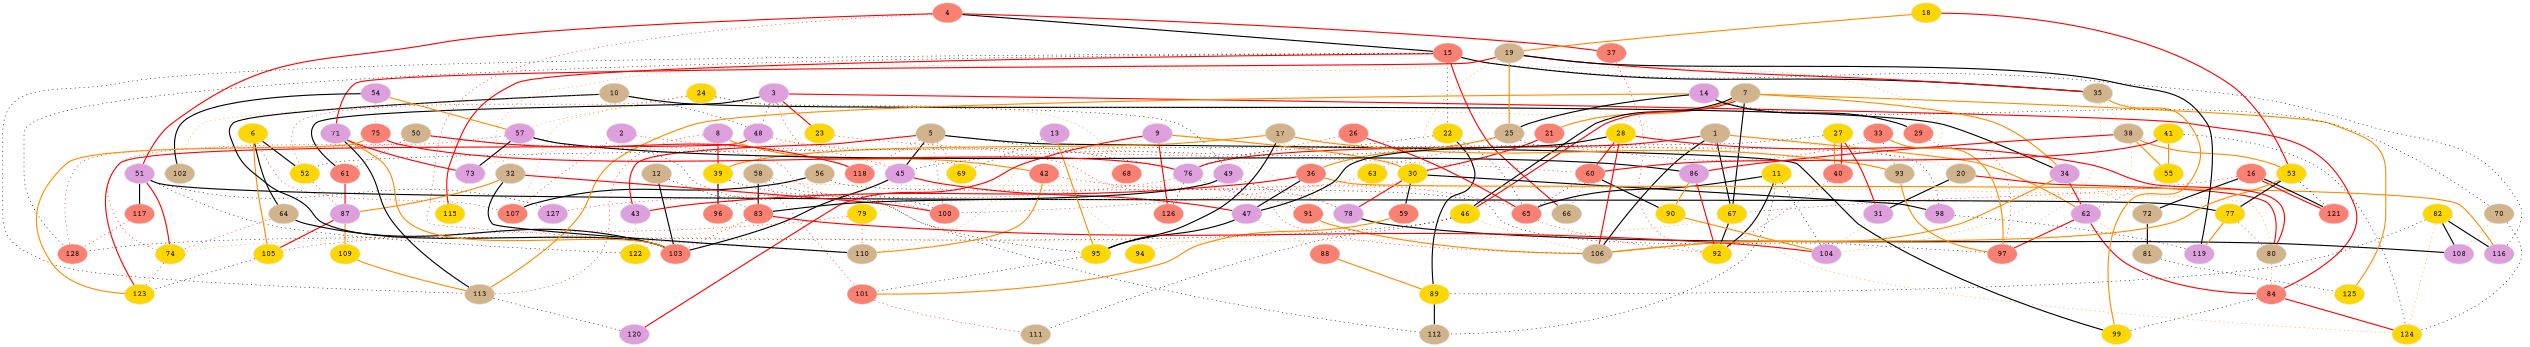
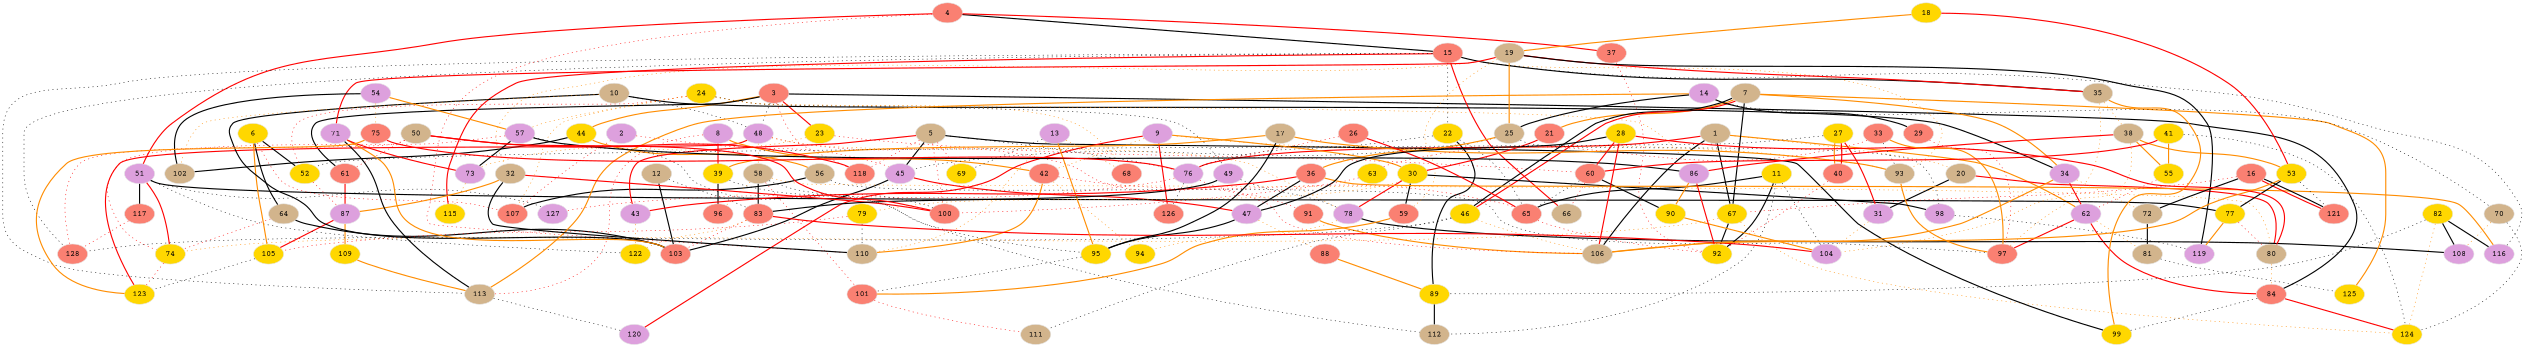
node "3": fillcolor plum -> salmon
edge "3" -- "84": color red -> black
node "44": added
edge "50" -- "100": style dotted -> bold
edge "79" -- "110": color red -> black
